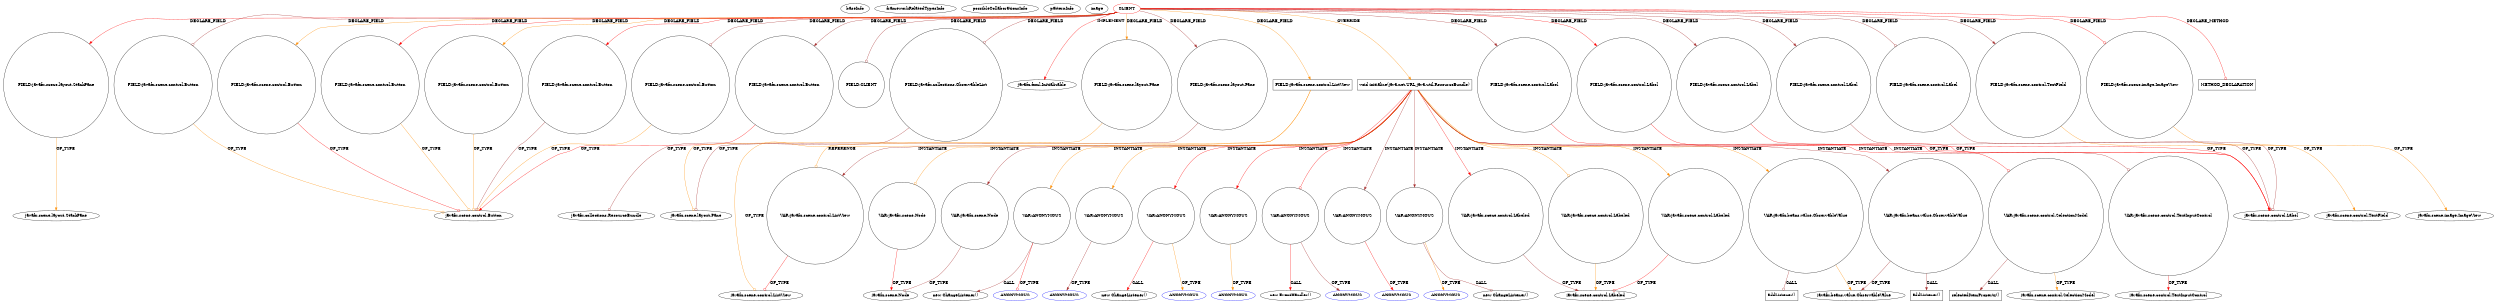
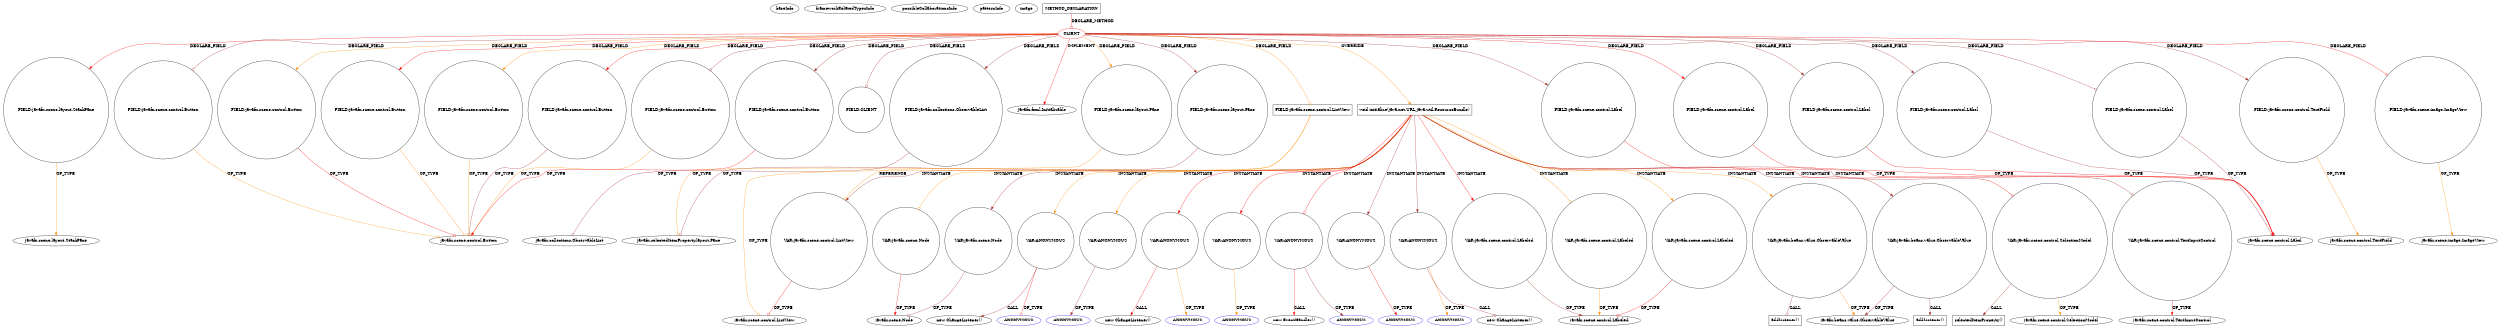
edge "CLIENT" -> "METHOD_DECLARATION": reversed
edge "CLIENT" -> "FIELD:javafx.scene.control.ListView": arrowhead normal -> odot
edge "CLIENT" -> "FIELD:javafx.collections.ObservableList": arrowhead odot -> normal
node "javafx.collections.ResourceBundle": label "javafx.collections.ResourceBundle" -> "javafx.collections.ObservableList"
node "javafx.scene.layout.Pane": label "javafx.scene.layout.Pane" -> "javafx.selectedItemProperty.layout.Pane"
